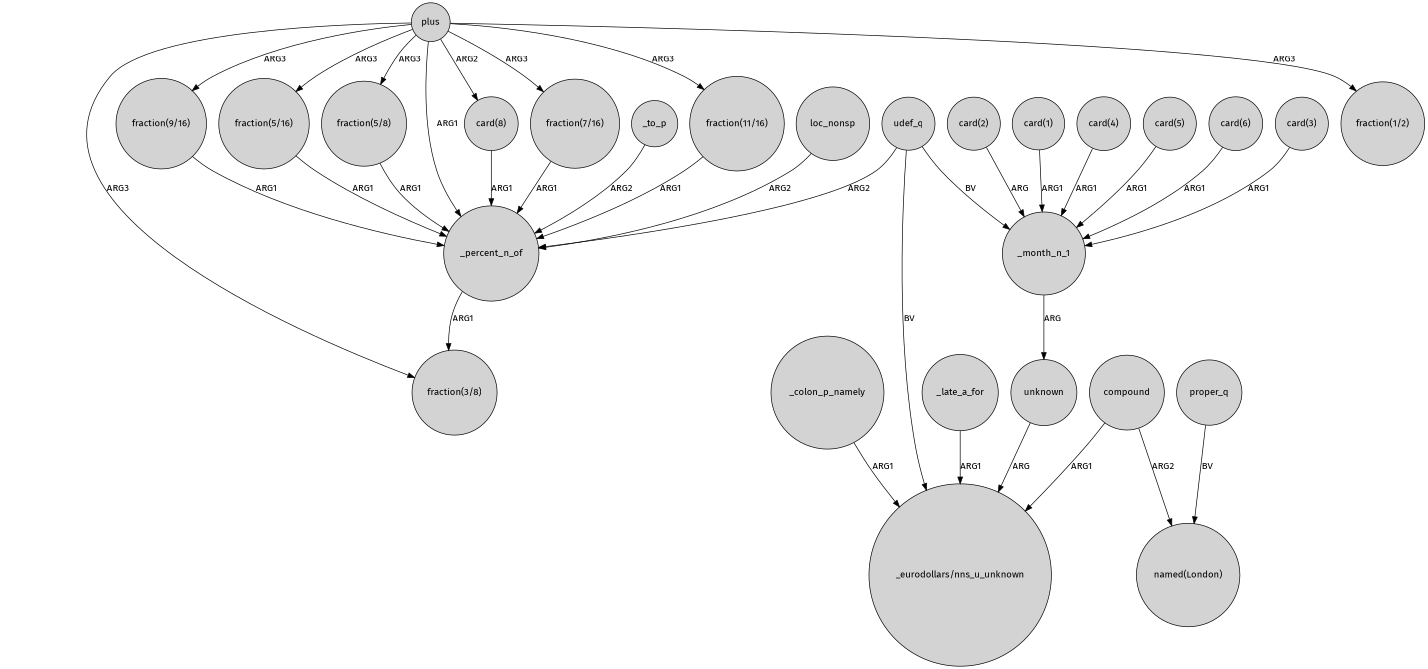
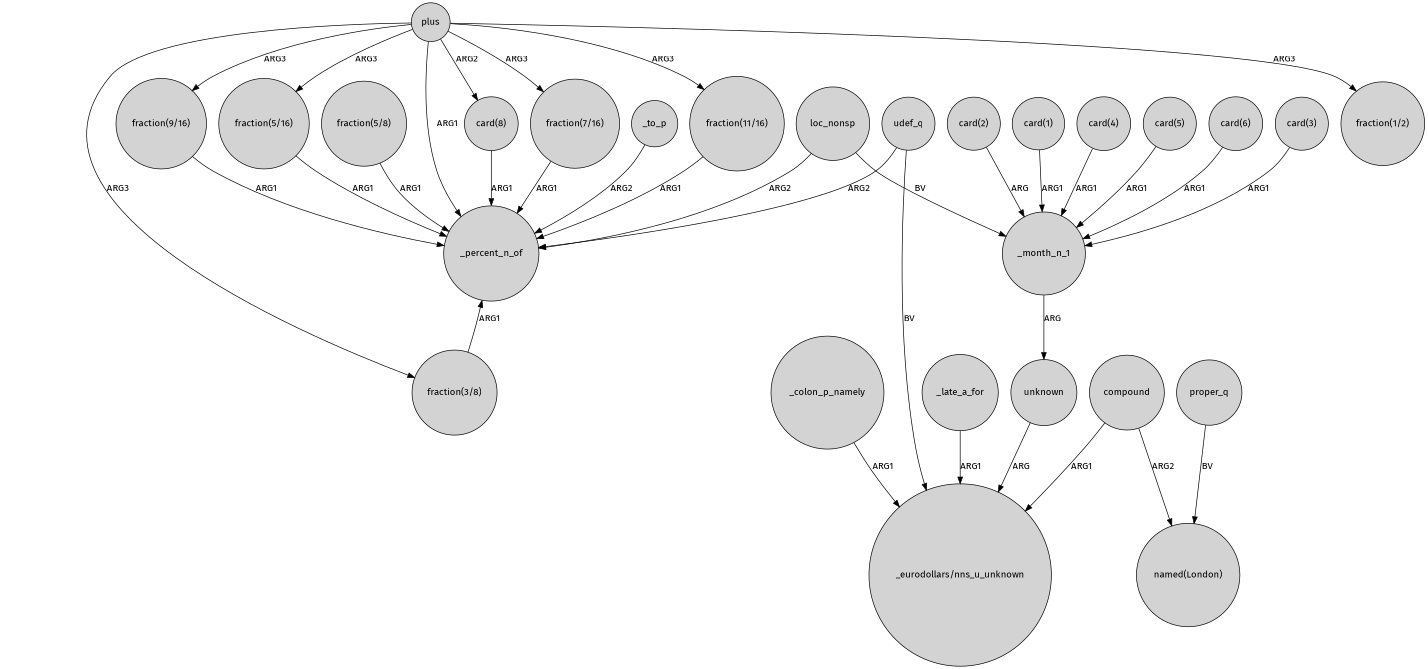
edge "plus" -> "fraction(5/8)": removed, label "ARG3"
edge "udef_q" -> "_month_n_1": now "loc_nonsp" -> "_month_n_1"
edge "_percent_n_of" -> "fraction(3/8)": reversed
